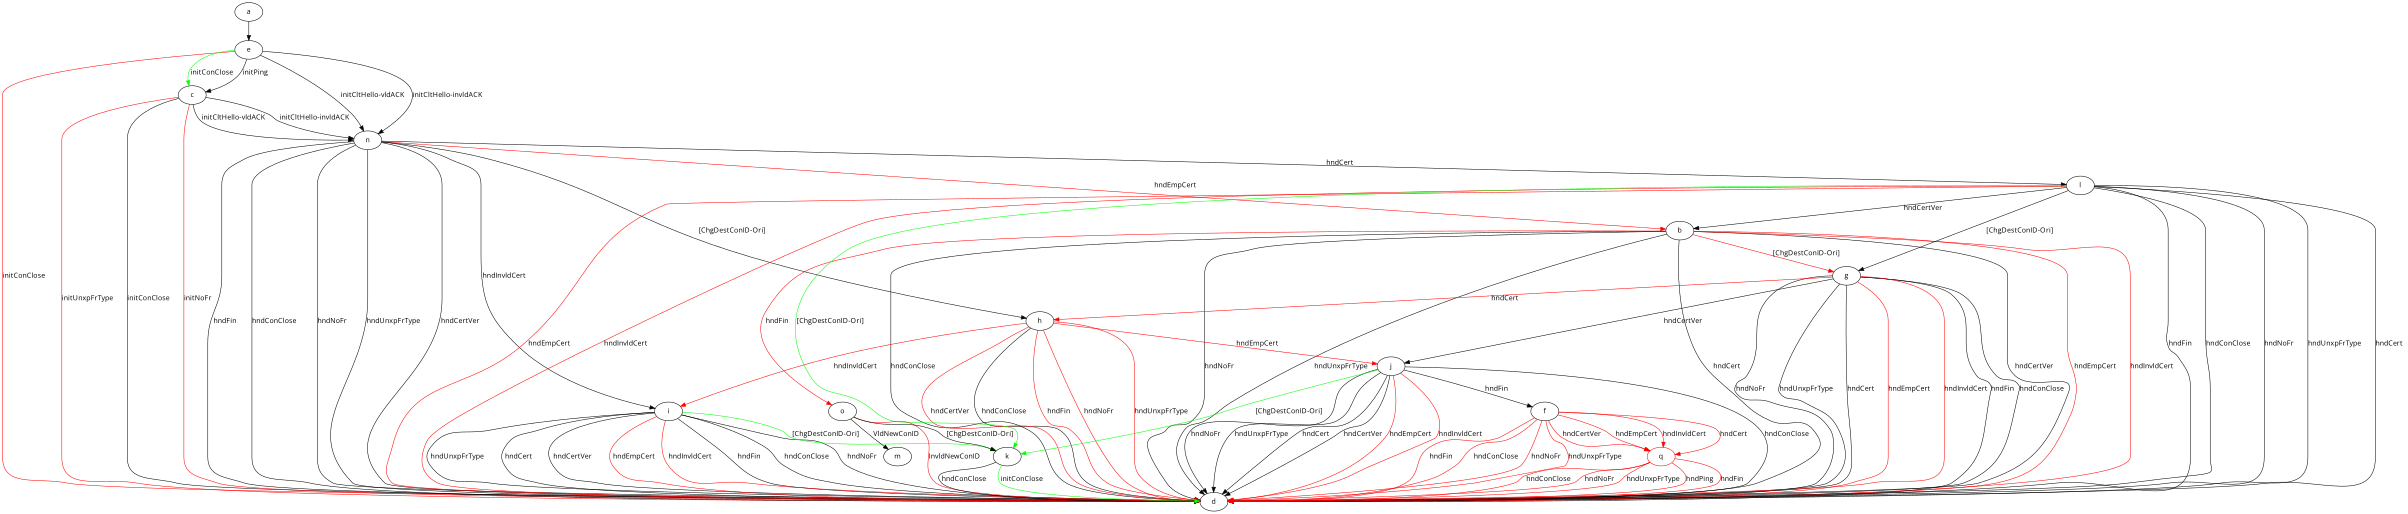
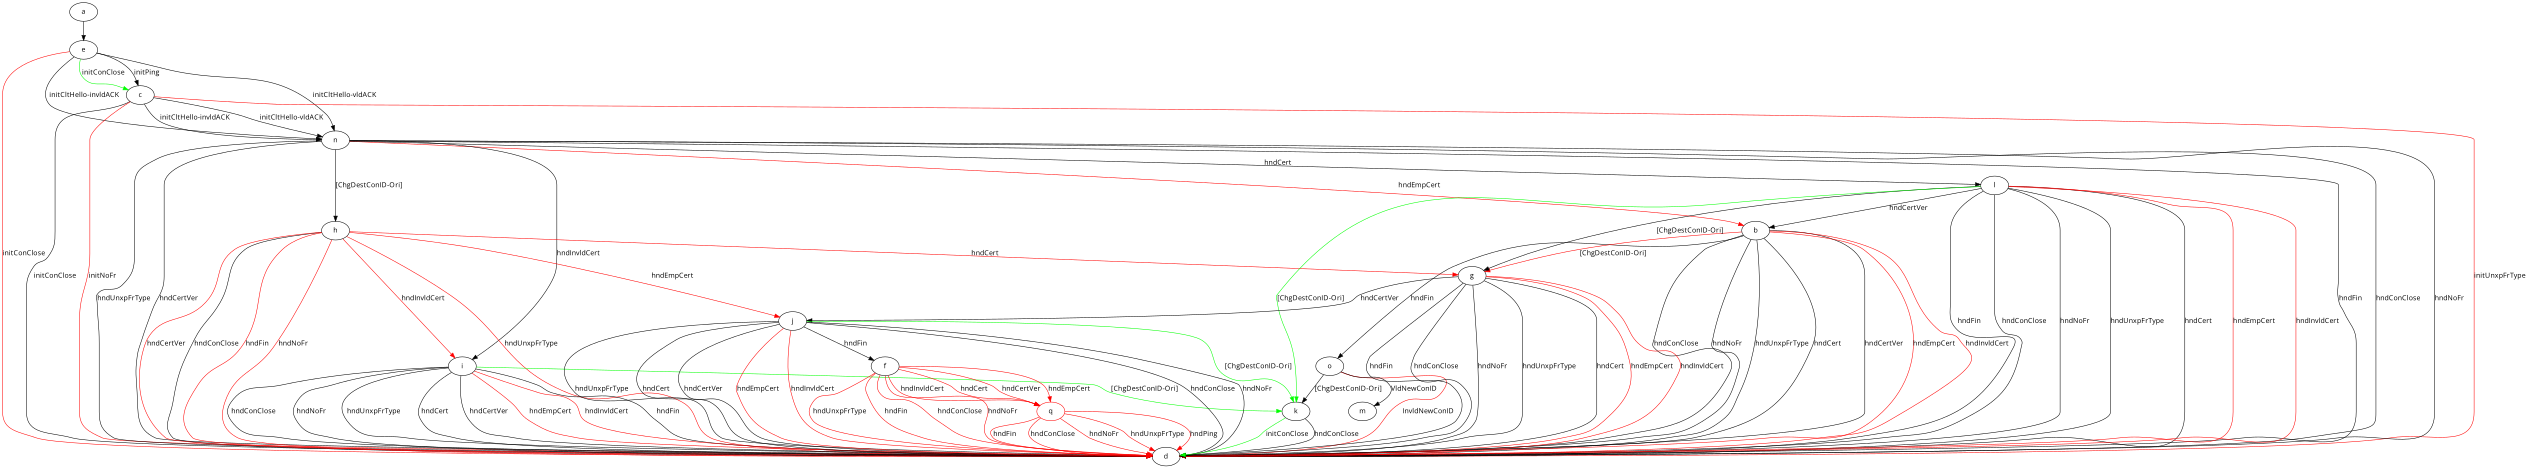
edge "b" -> "o": color red -> black
edge "g" -> "h": reversed
